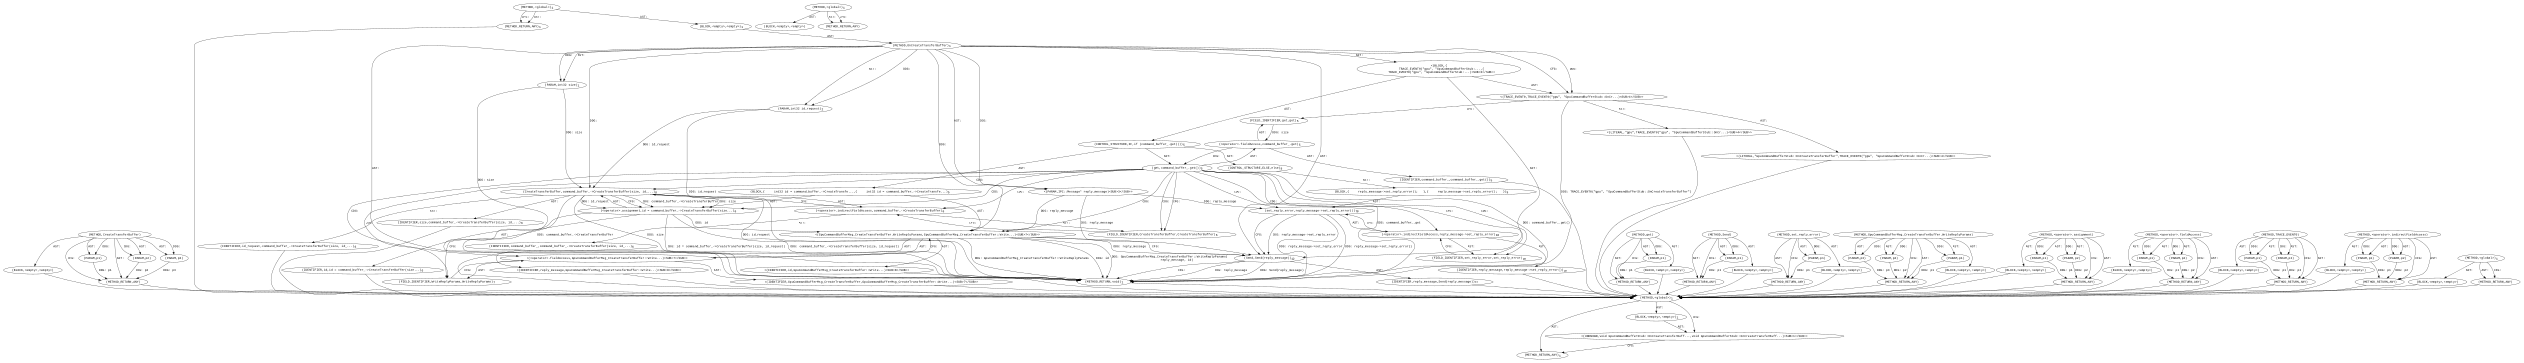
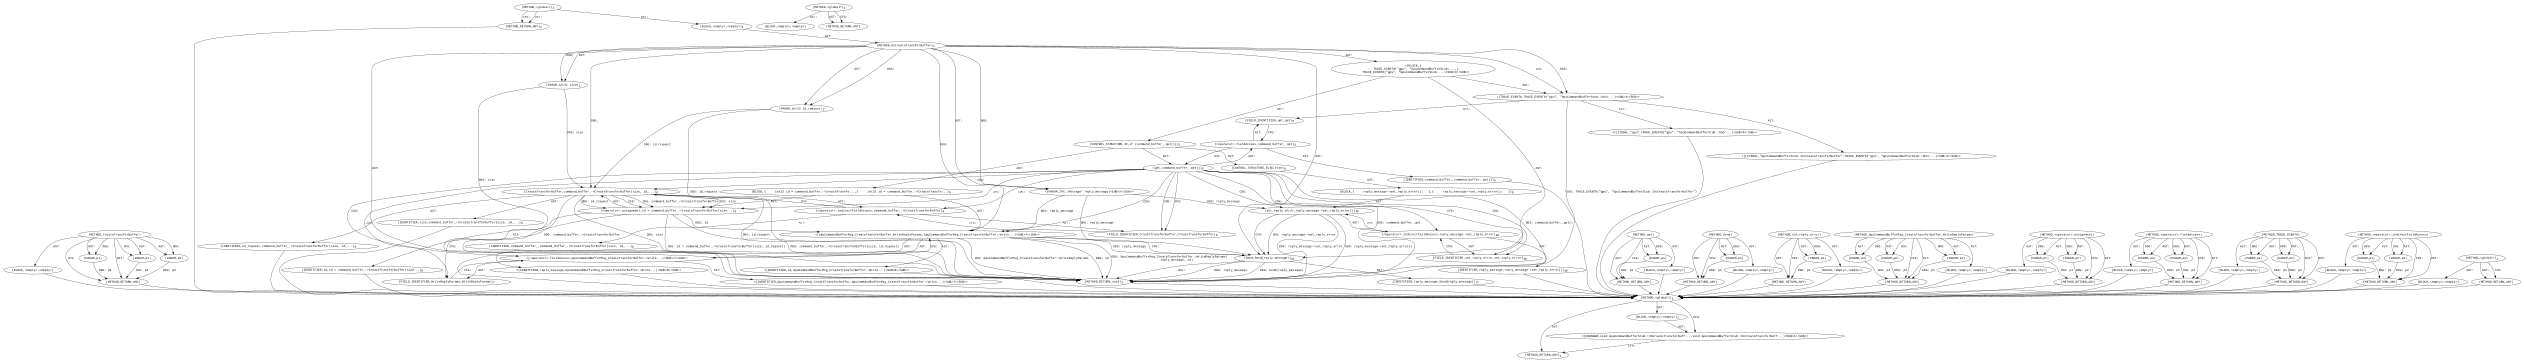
edge "(FIELD_IDENTIFIER,get,get)" -> "(<operator>.fieldAccess,command_buffer_.get)": label "DDG: size" -> "CFG: "
